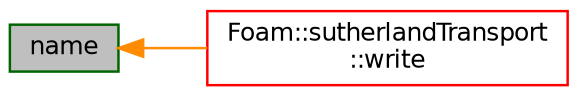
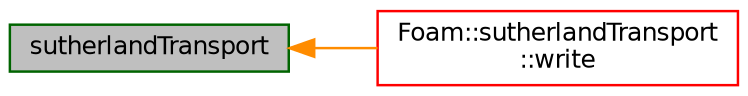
node "name": label "name" -> "sutherlandTransport"
